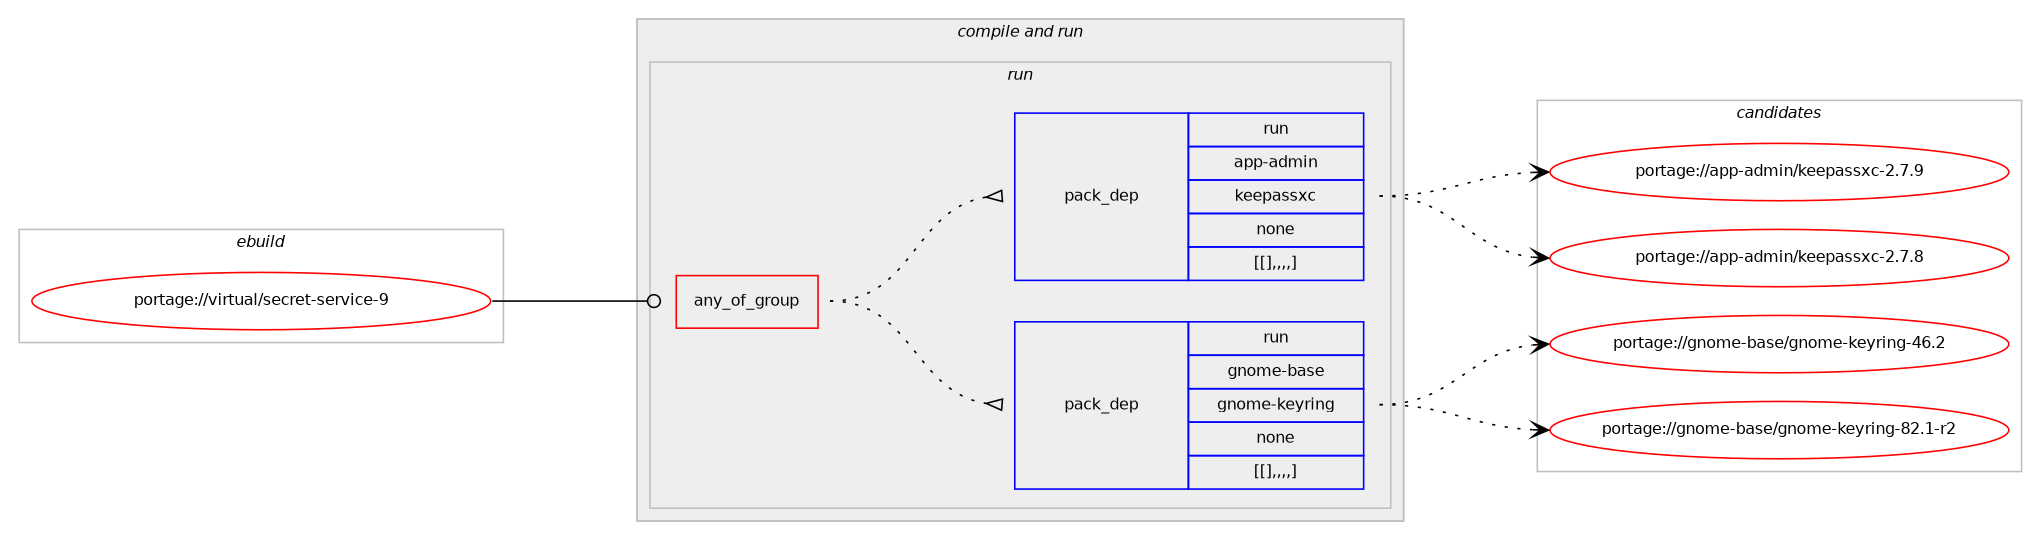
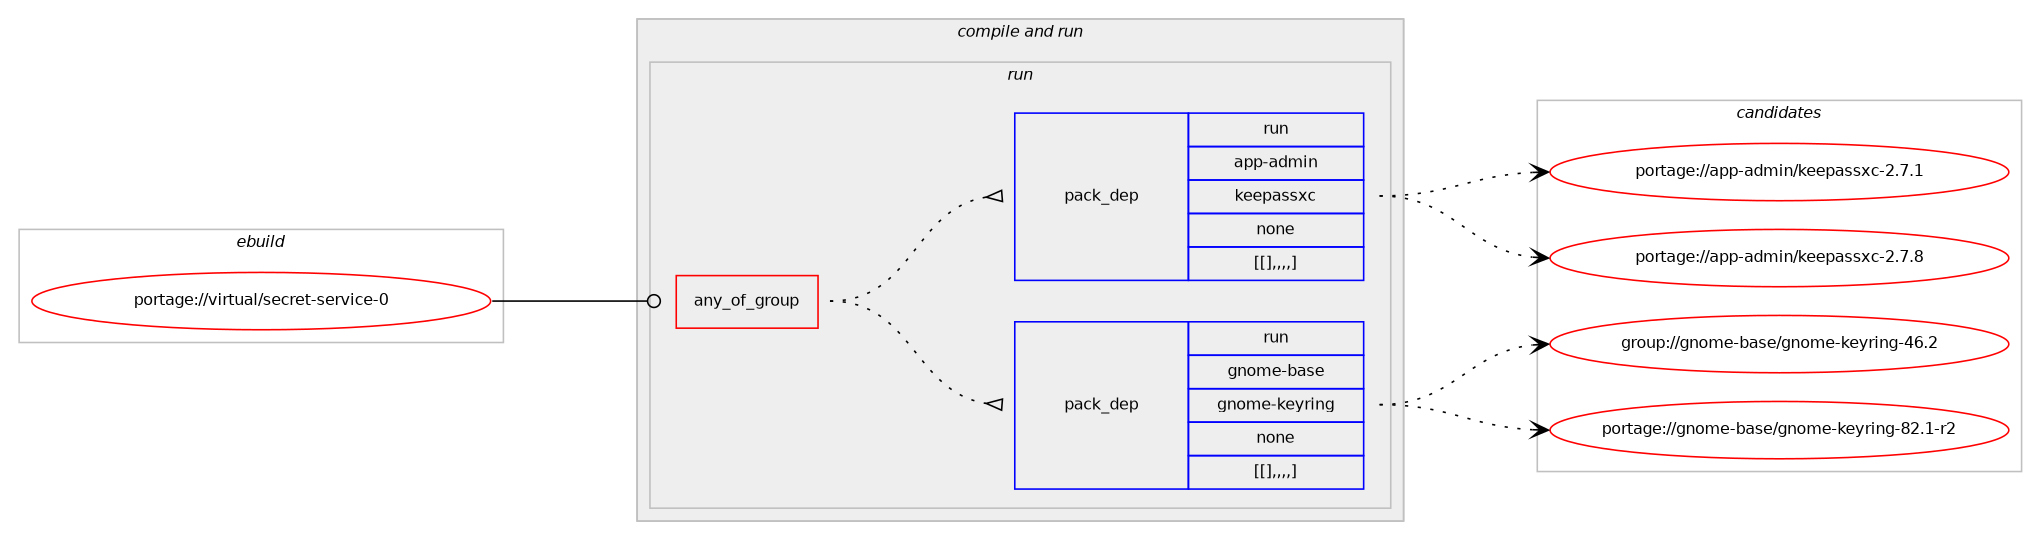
node "portage://app-admin/keepassxc-2.7.9": label "portage://app-admin/keepassxc-2.7.9" -> "portage://app-admin/keepassxc-2.7.1"
node "portage://virtual/secret-service-9": label "portage://virtual/secret-service-9" -> "portage://virtual/secret-service-0"
node "portage://gnome-base/gnome-keyring-46.2": label "portage://gnome-base/gnome-keyring-46.2" -> "group://gnome-base/gnome-keyring-46.2"
